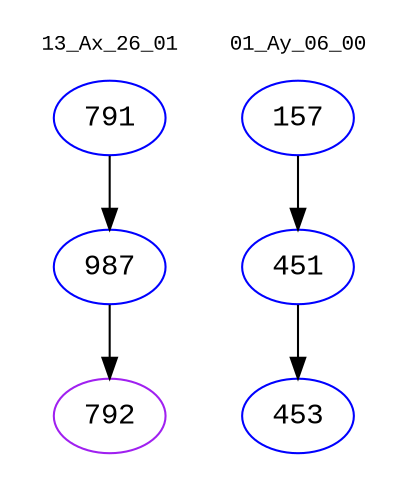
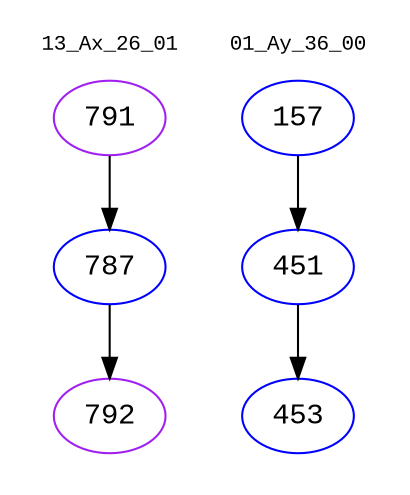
cluster "01_Ay_06_00": label "01_Ay_06_00" -> "01_Ay_36_00"
node "791": color blue -> purple
node "987": label "987" -> "787"
